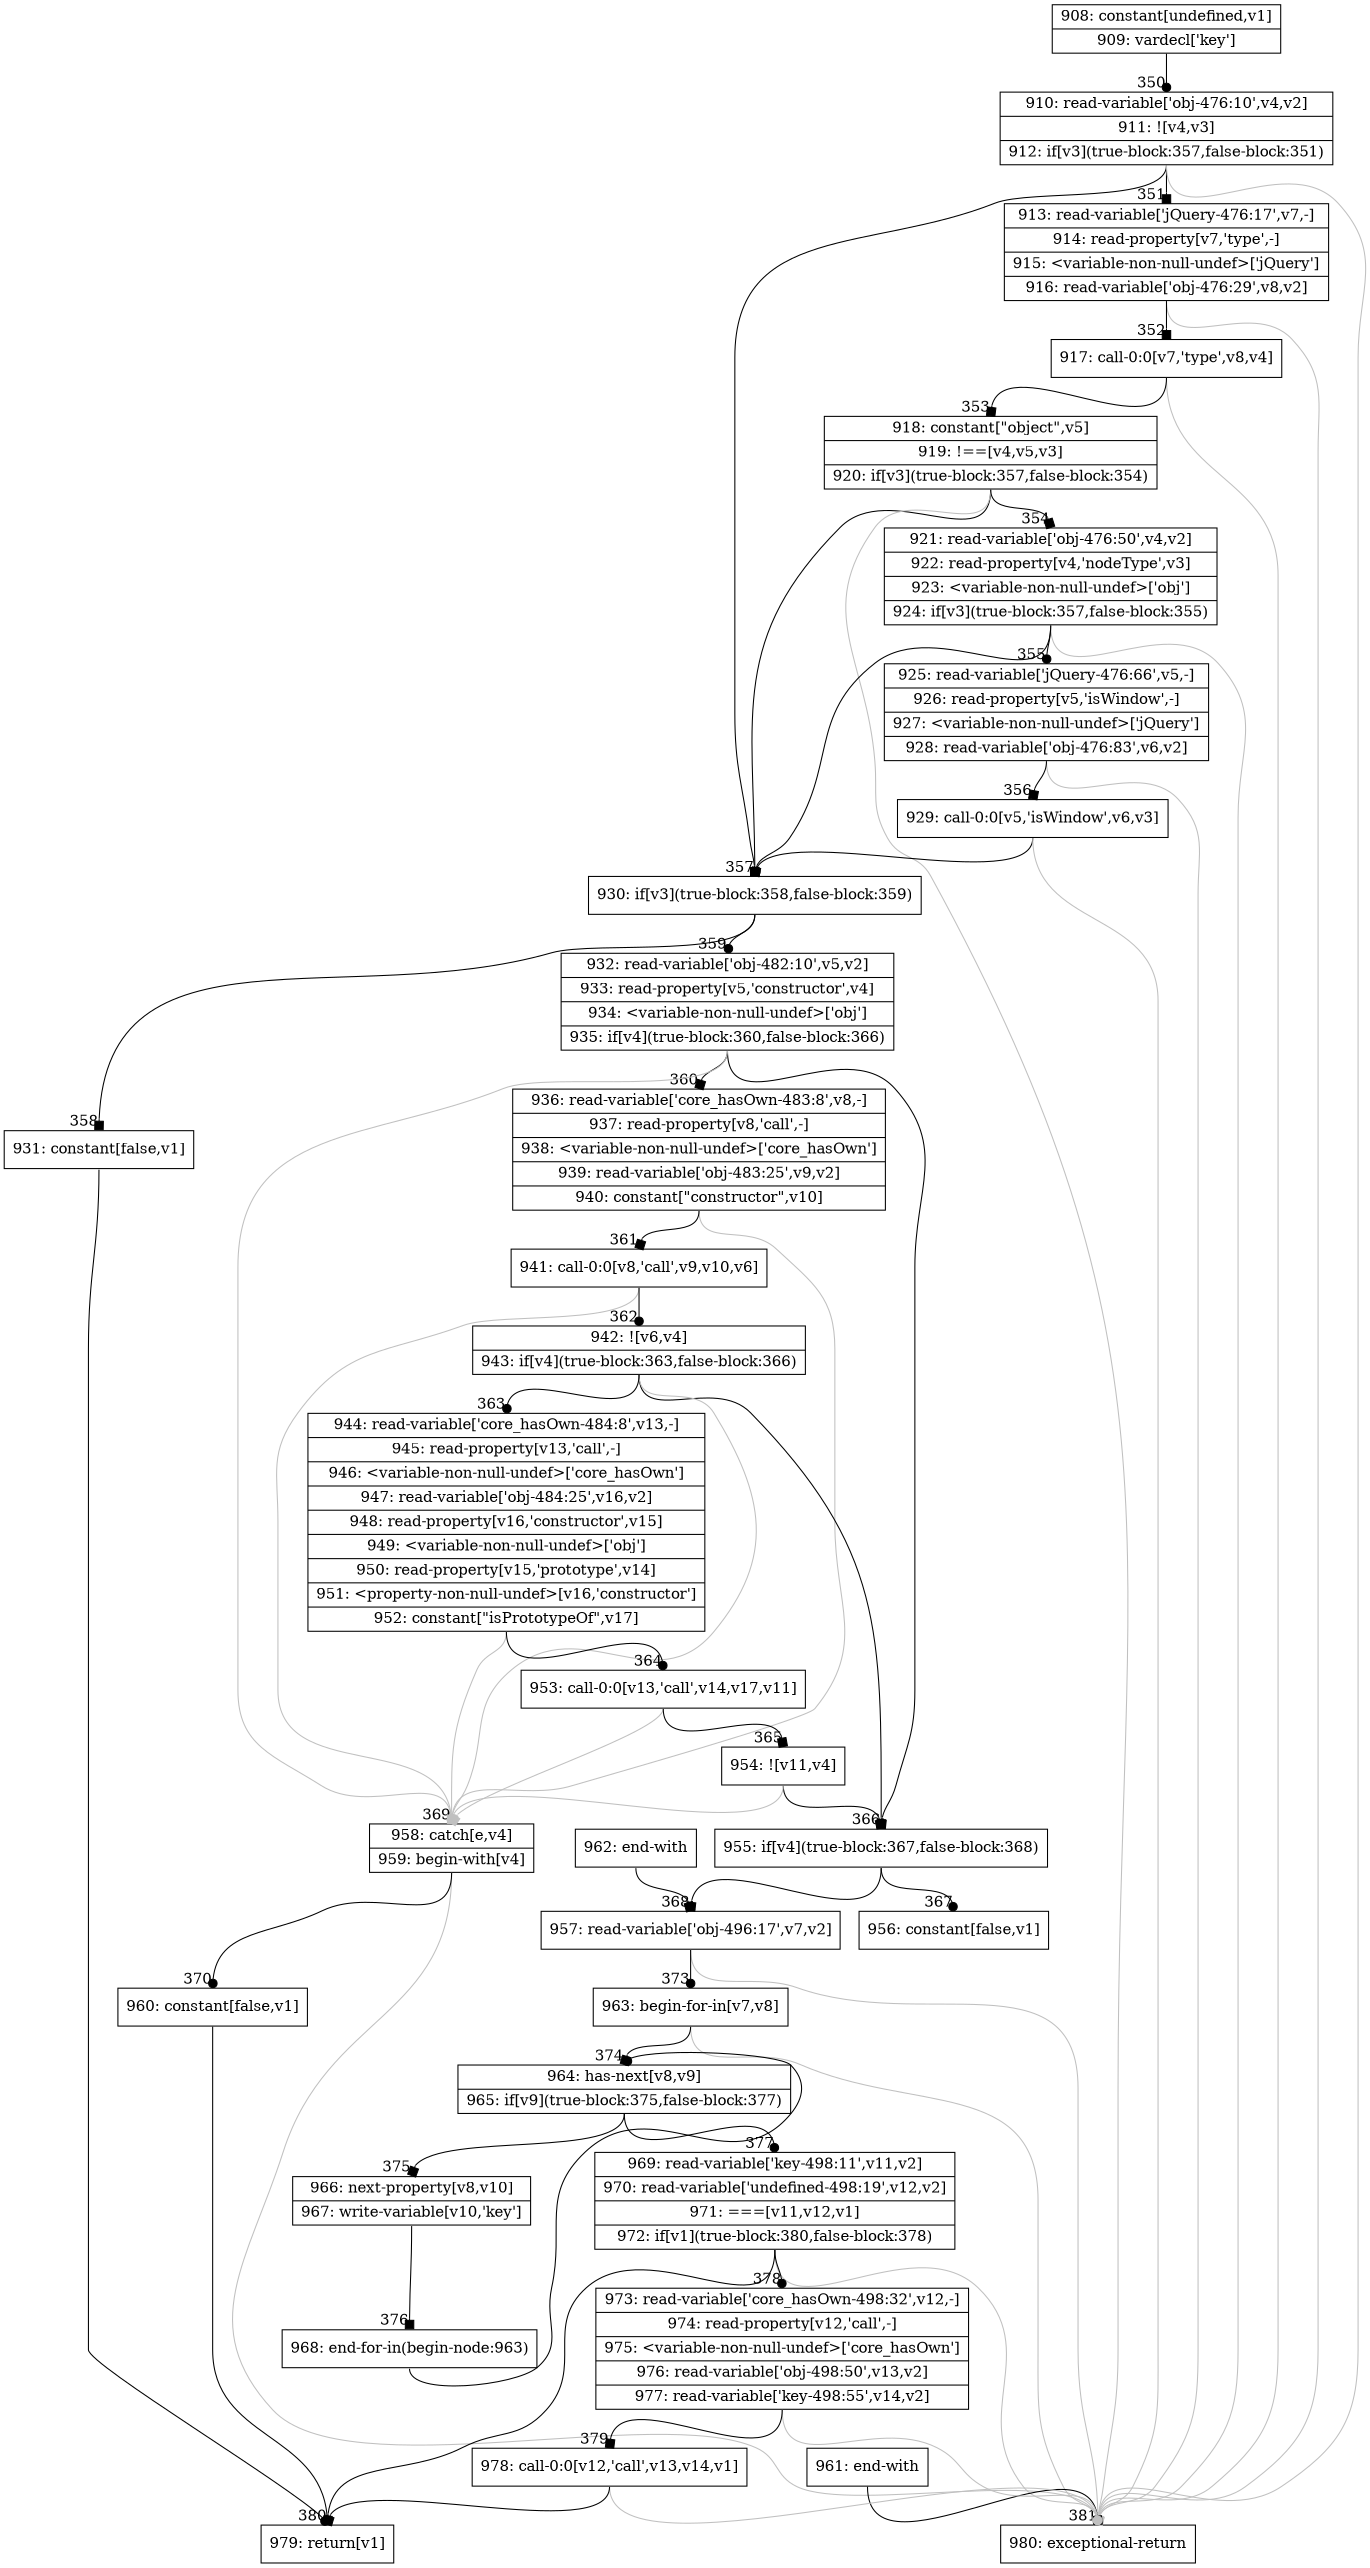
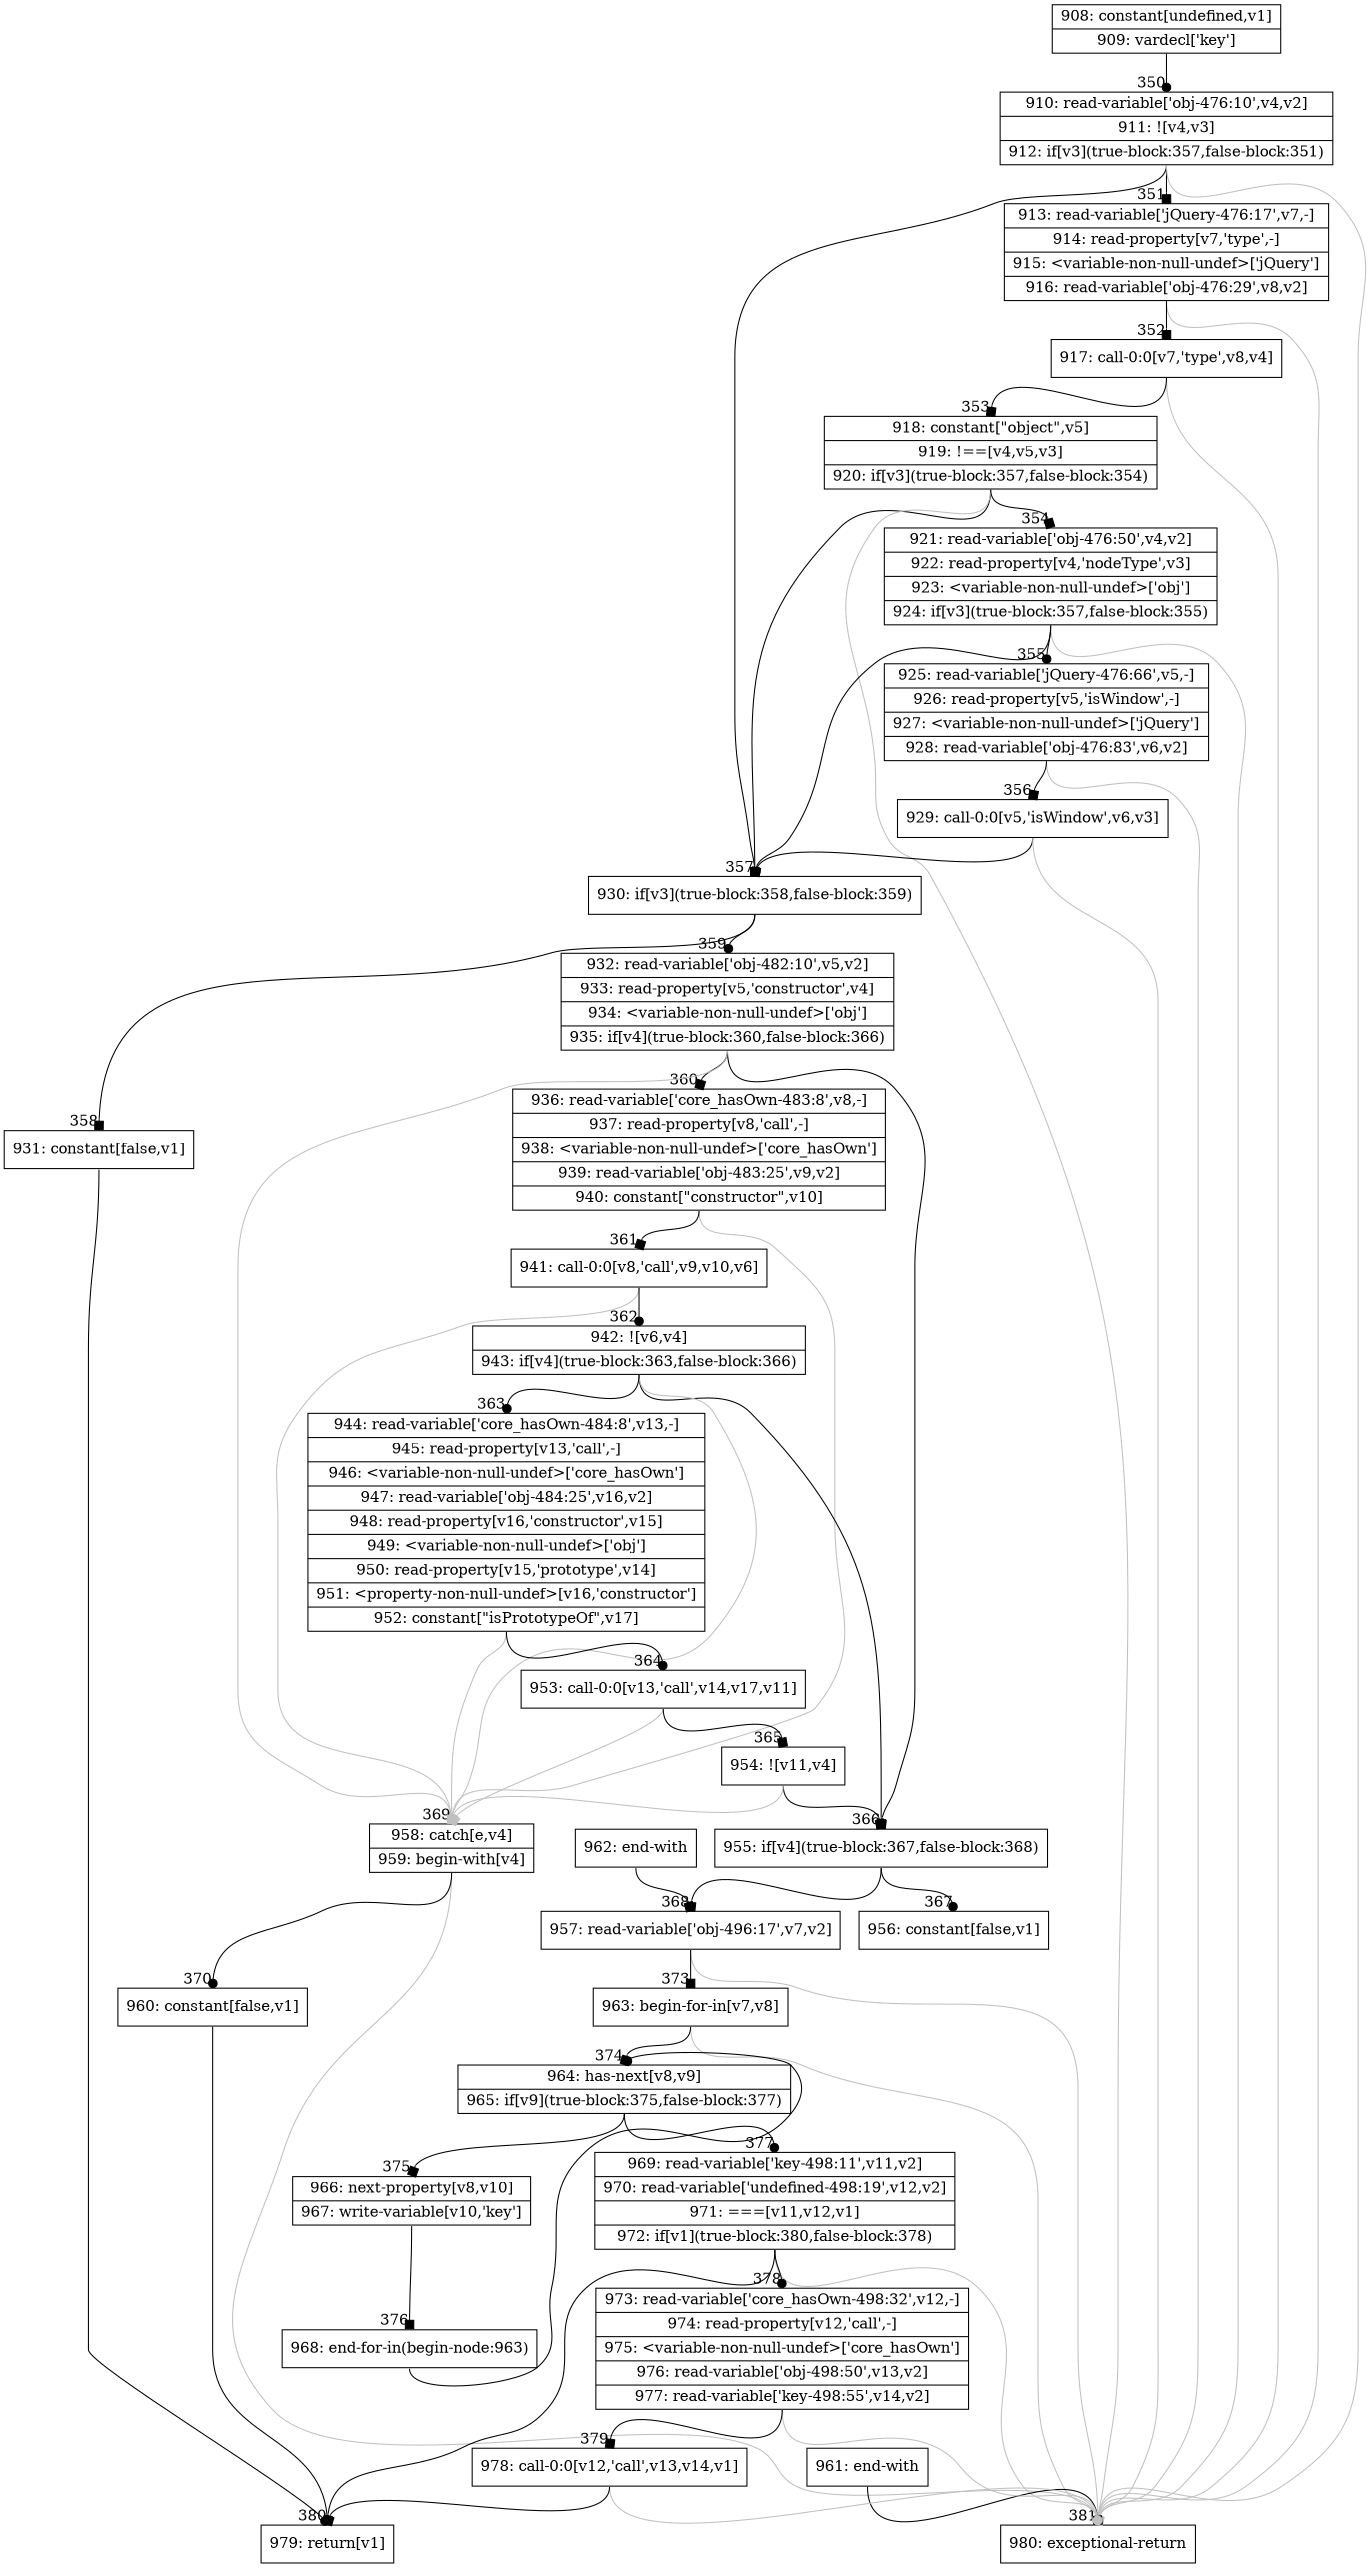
edge "957: read-variable['obj-496:17',v7,v2]" -> "963: begin-for-in[v7,v8]": arrowhead dot -> box
